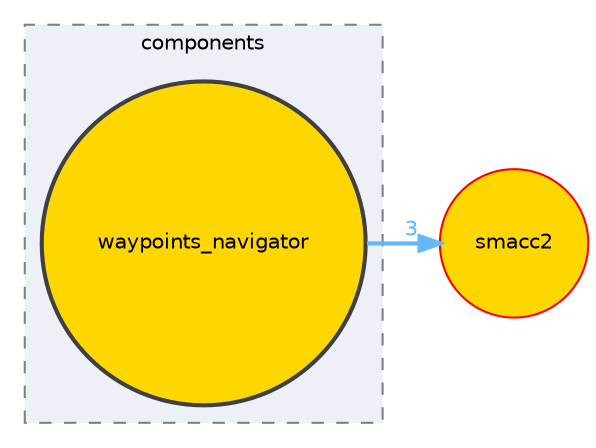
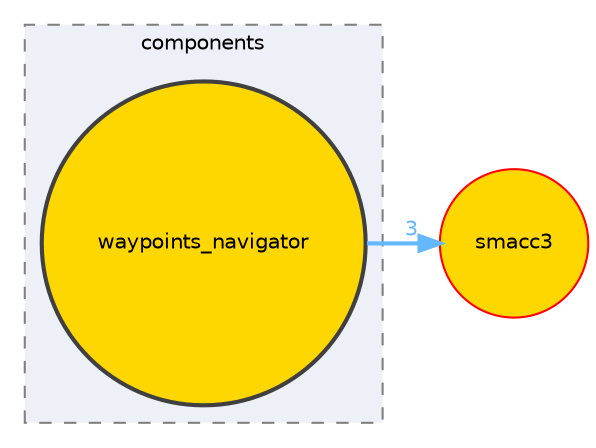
node "smacc2": label "smacc2" -> "smacc3"
